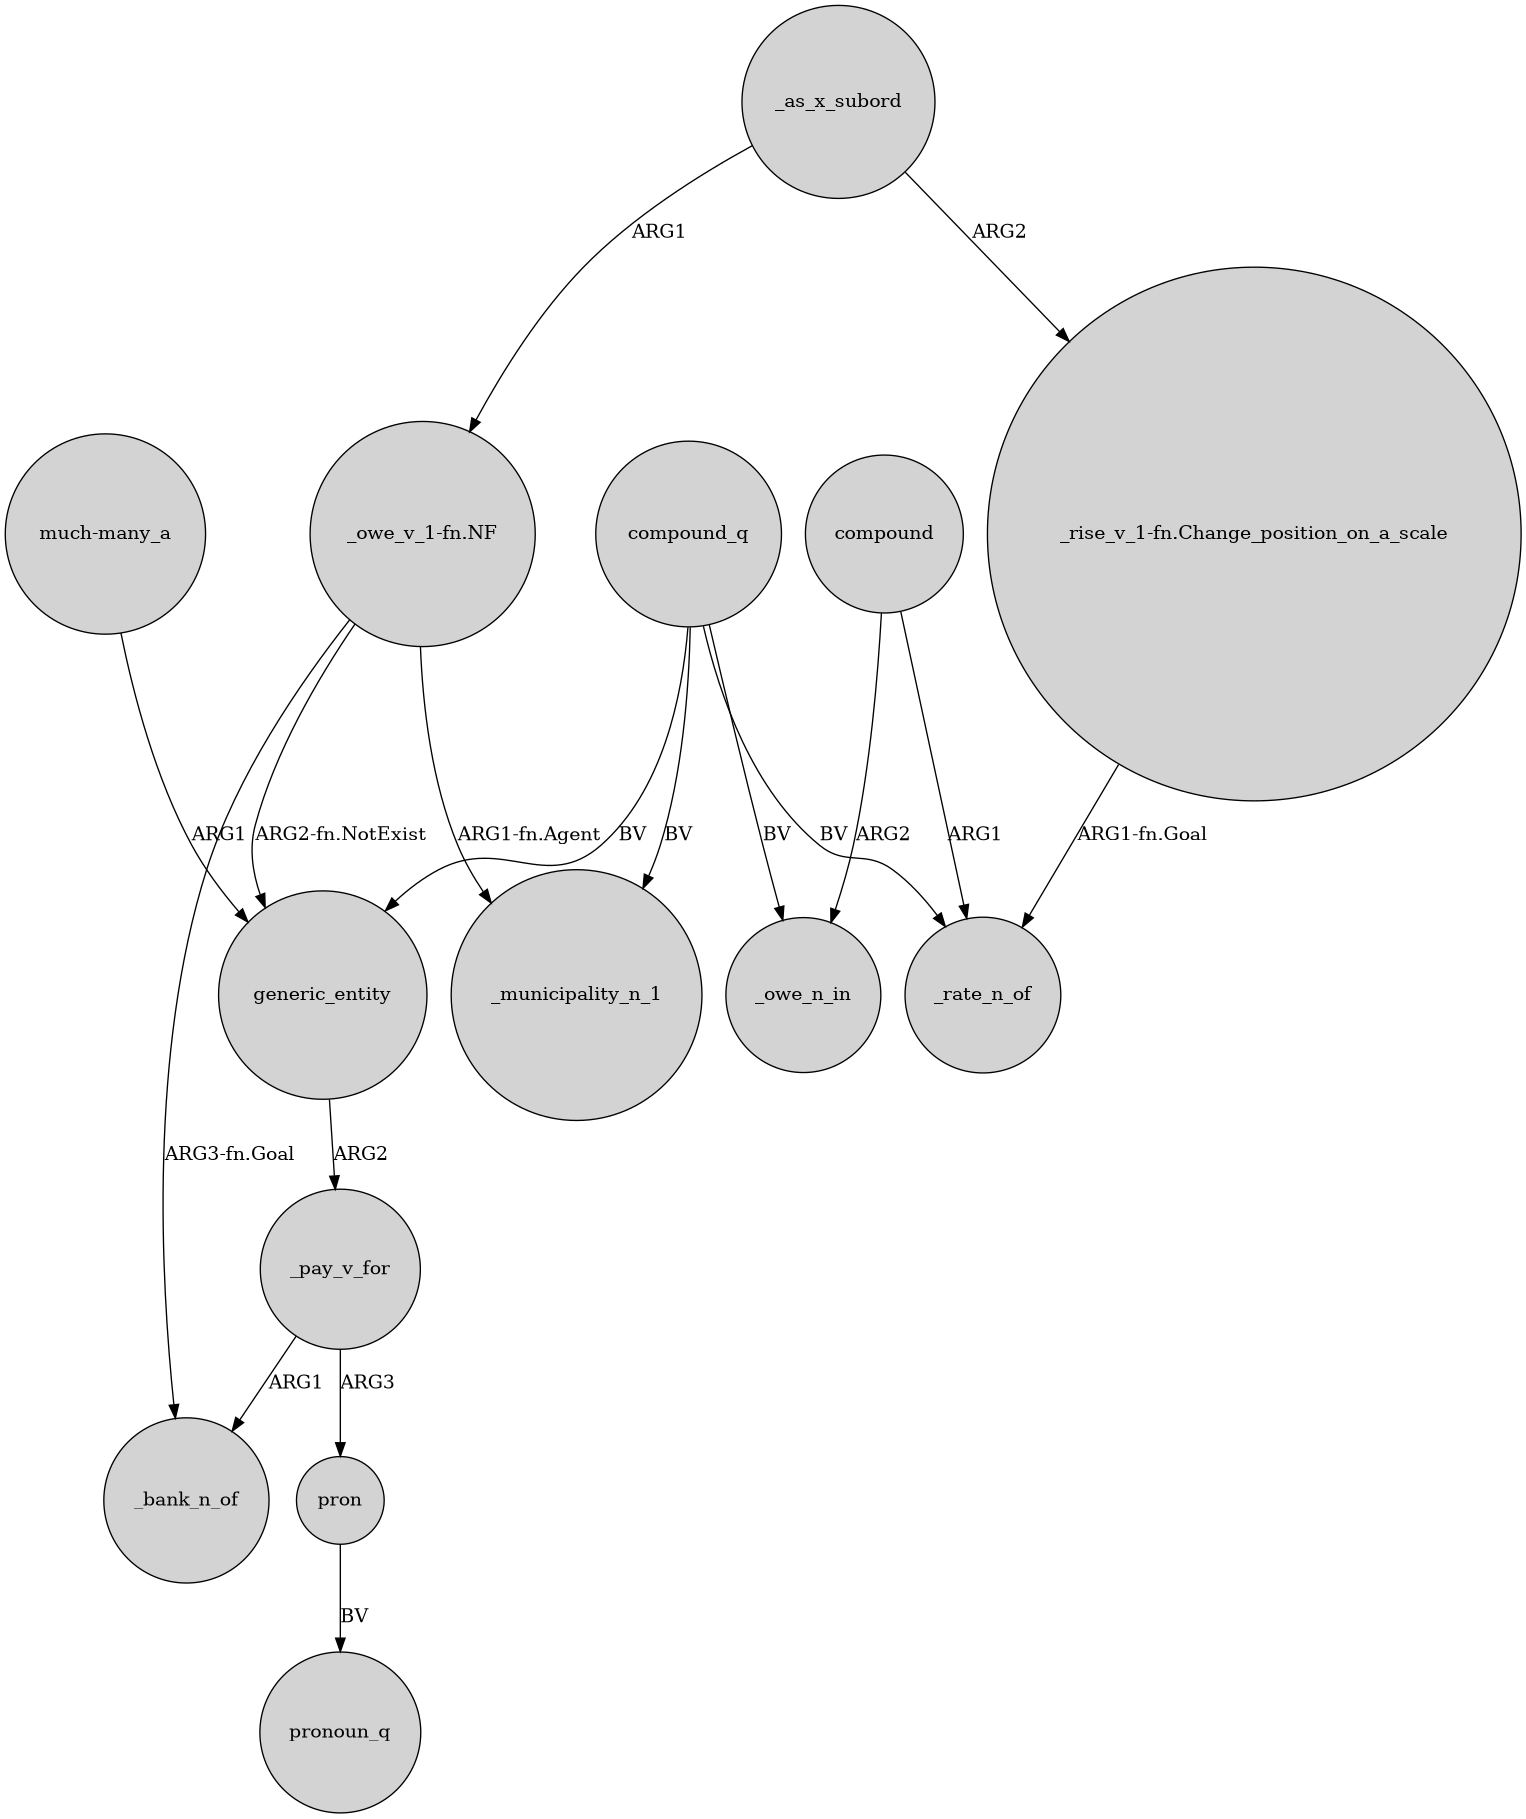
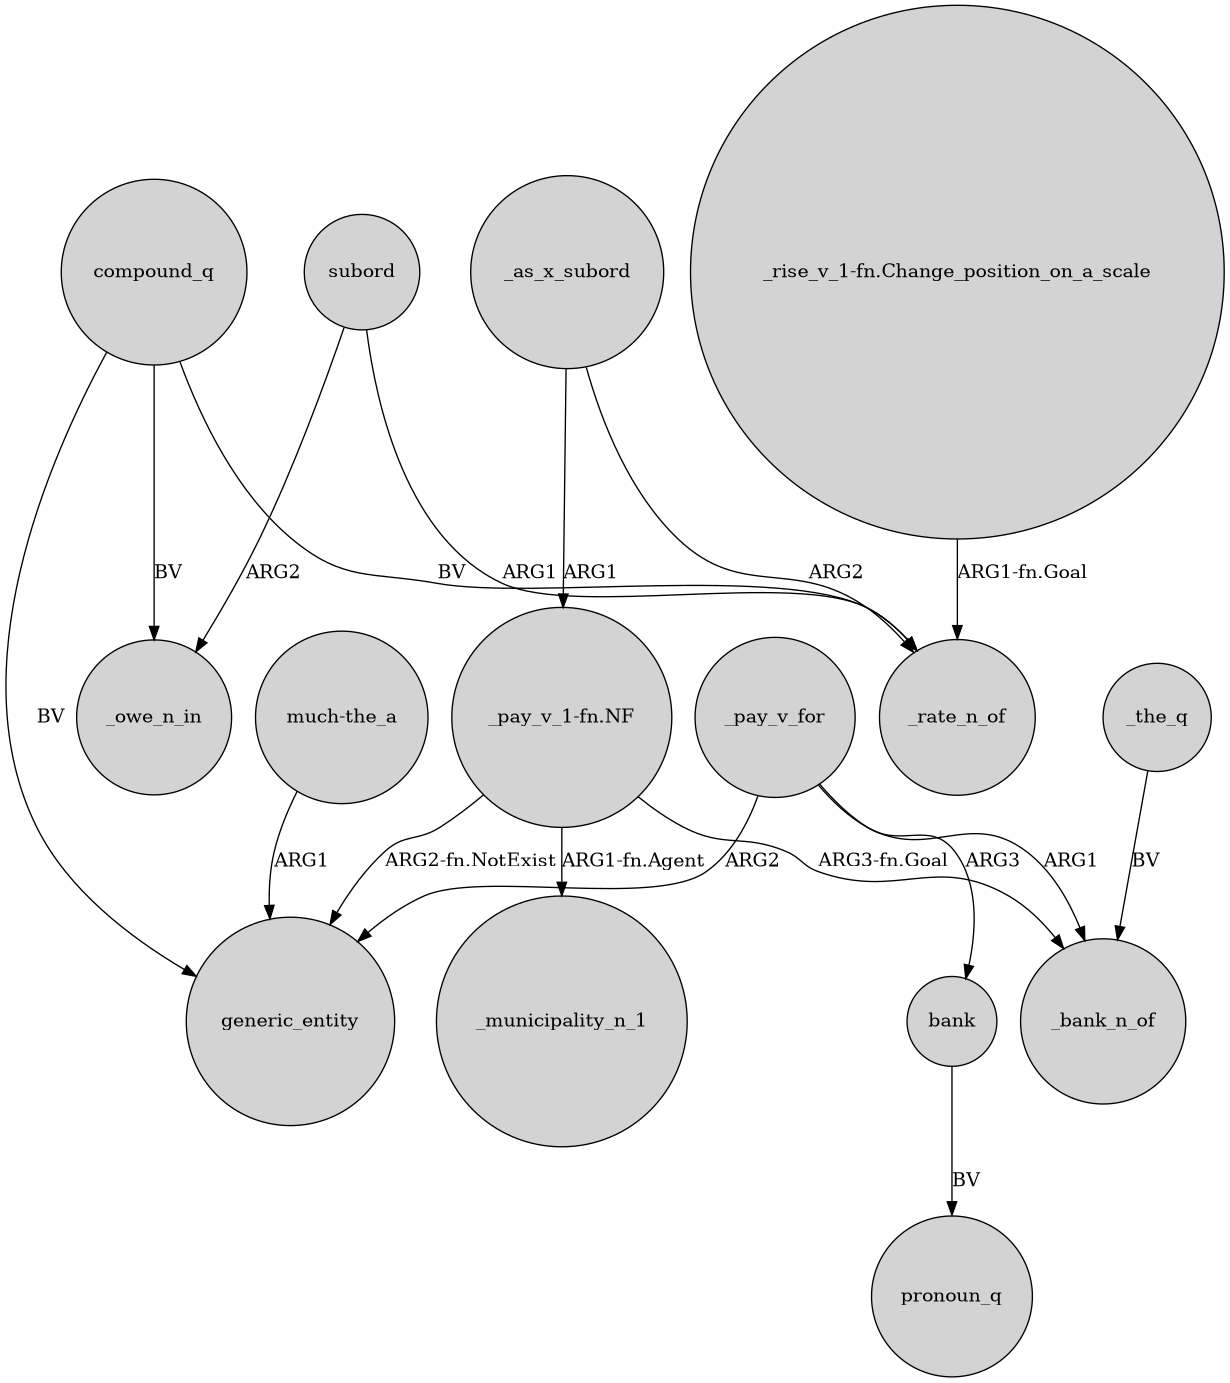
edge "_as_x_subord" -> "_rise_v_1-fn.Change_position_on_a_scale": now "_as_x_subord" -> "_rate_n_of"
node "much-many_a": label "much-many_a" -> "much-the_a"
node "_owe_v_1-fn.NF": label "_owe_v_1-fn.NF" -> "_pay_v_1-fn.NF"
node "compound": label "compound" -> "subord"
node "_the_q": added
edge "compound_q" -> "_municipality_n_1": removed, label "BV"
edge "generic_entity" -> "_pay_v_for": reversed
node "pron": label "pron" -> "bank"
